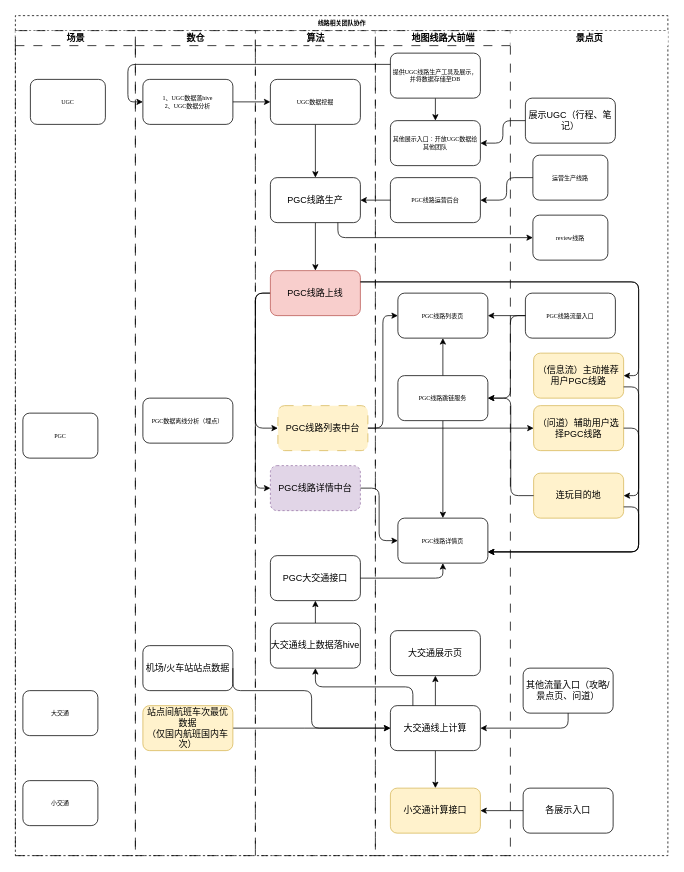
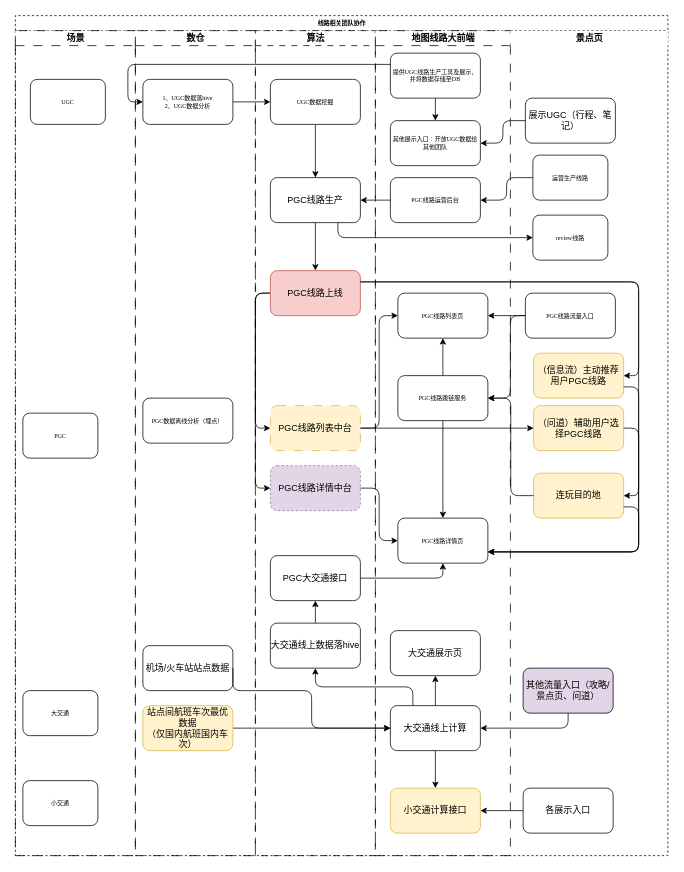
node "PGC线路列表中台": moved (323, 428) -> (315, 428)
node "其他流量入口（攻略/景点页、问道）": fillcolor #ffffff -> #e1d5e7
